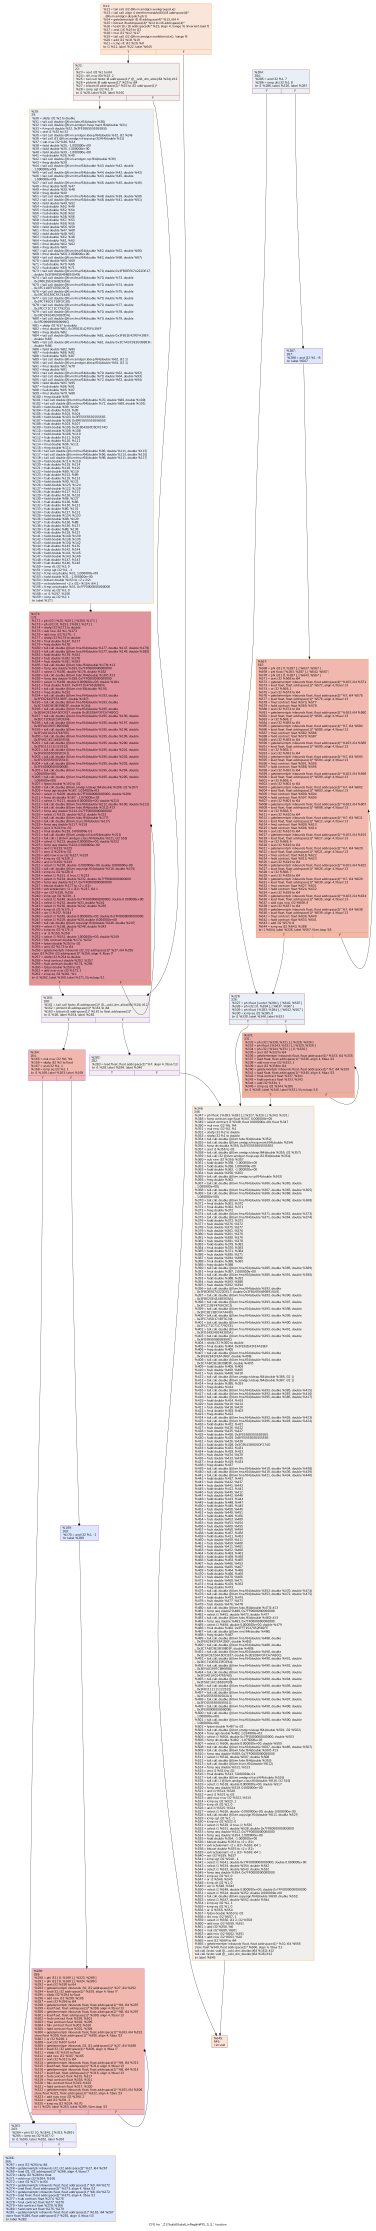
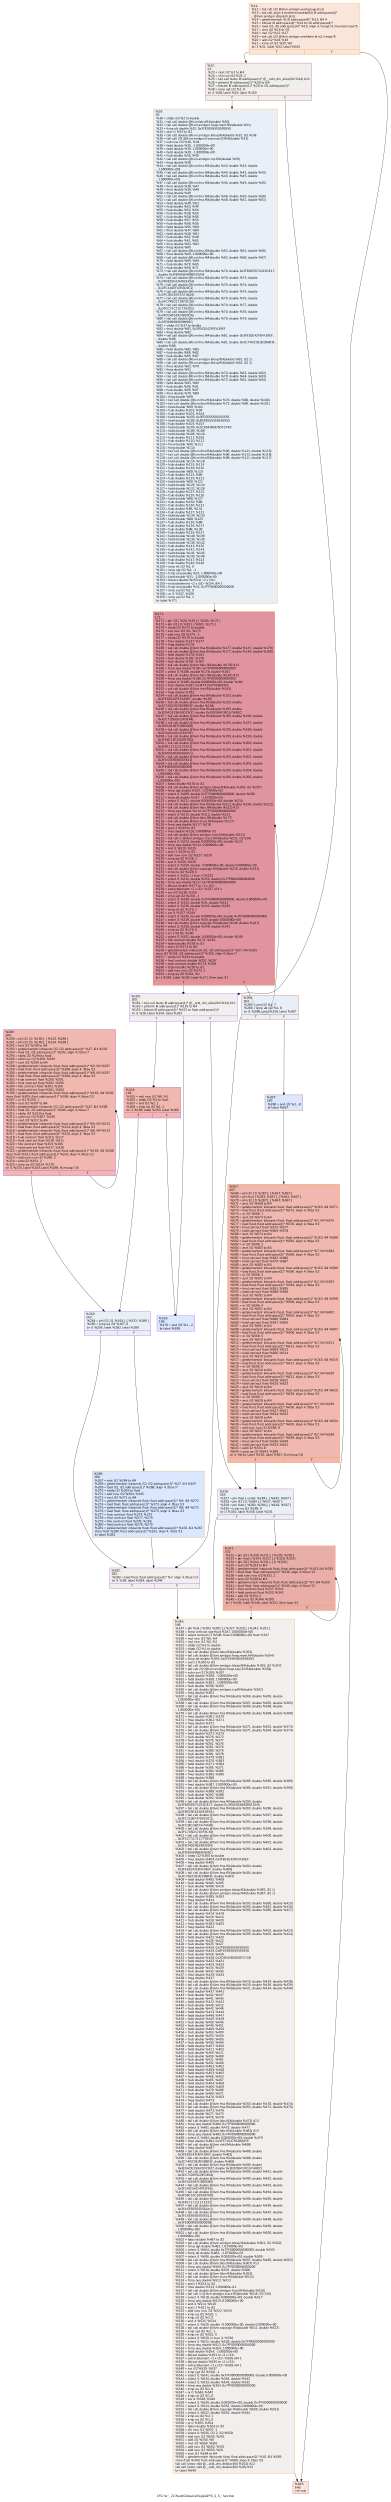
edge "%263:" -> "%282:": added
edge "%266:" -> "%282:": added
edge "%169:" -> "%289:": now "%169:" -> "%160:"
